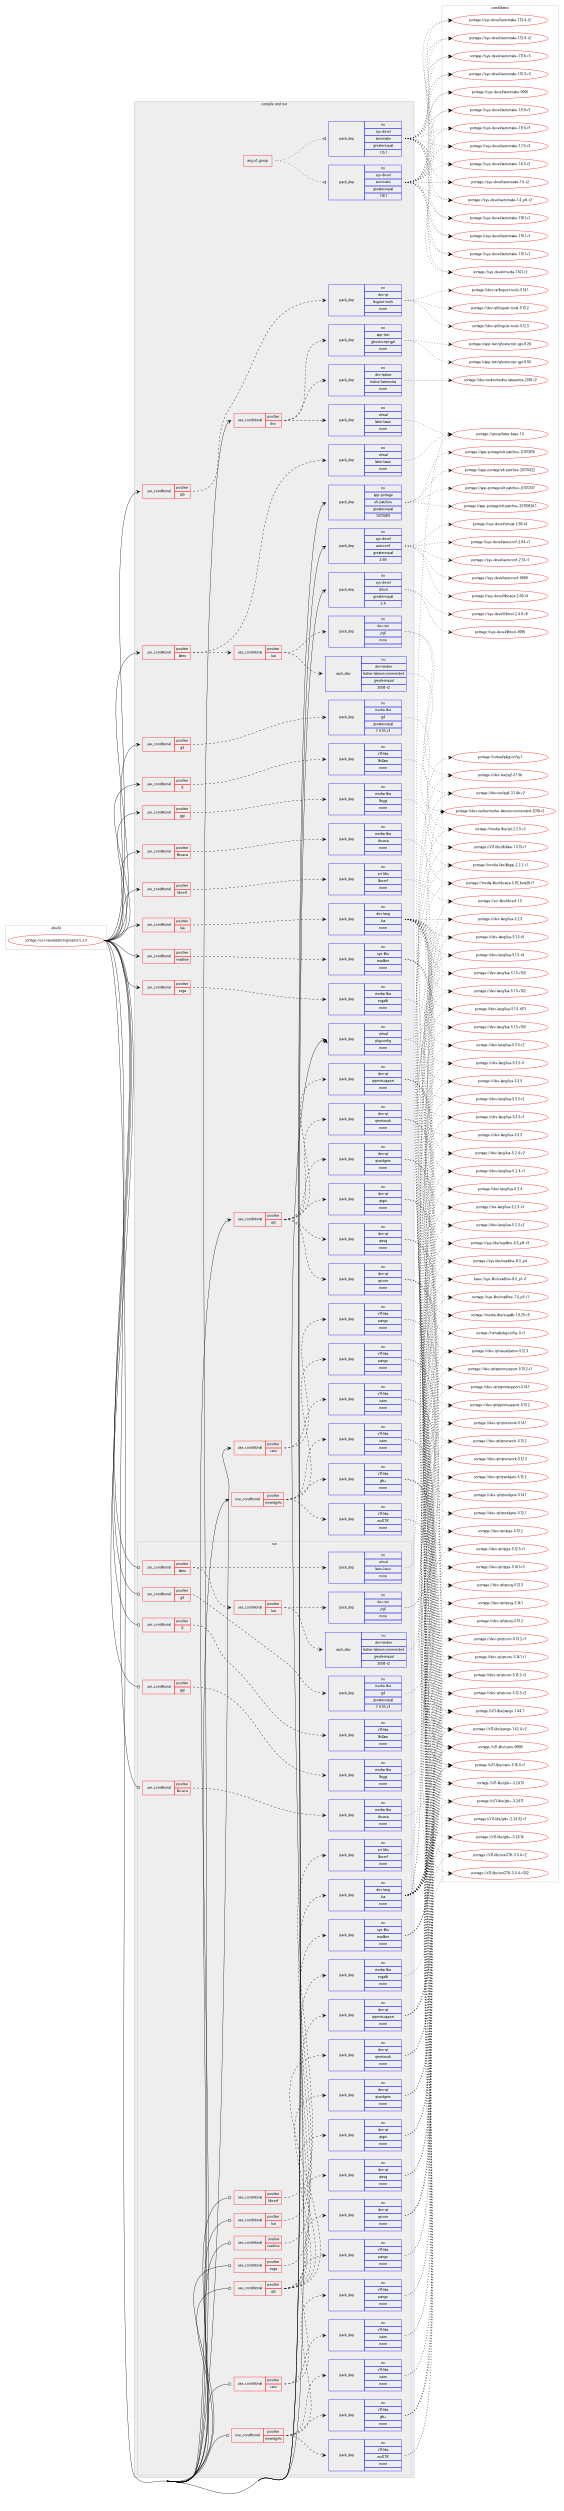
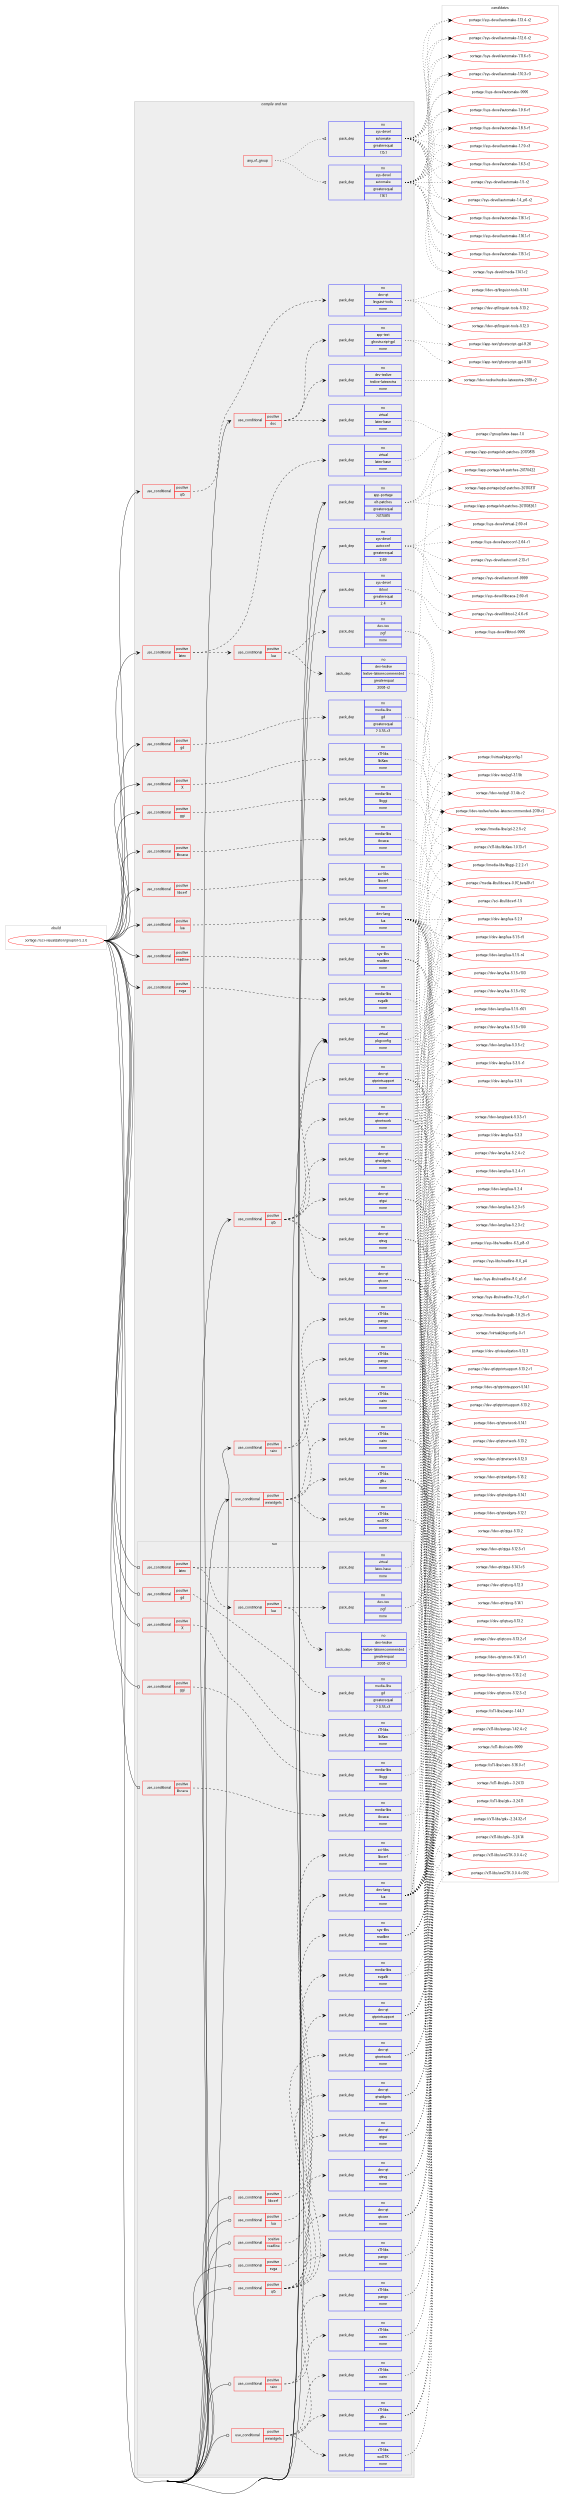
node "portage://app-portage/elt-patches-20170317": label "portage://app-portage/elt-patches-20170317" -> "portage://app-portage/pgf-patches-20170317"
node "portage://dev-lang/lua-5.3.3-r2": removed
node "portage://dev-lang/lua-5.3.3-r1": label "portage://dev-lang/lua-5.3.3-r1" -> "portage://dev-lang/pack-5.3.3-r1"
node "portage://tex-lang/lua-5.2.3-r3": label "portage://tex-lang/lua-5.2.3-r3" -> "portage://dev-lang/lua-5.2.3-r3"
